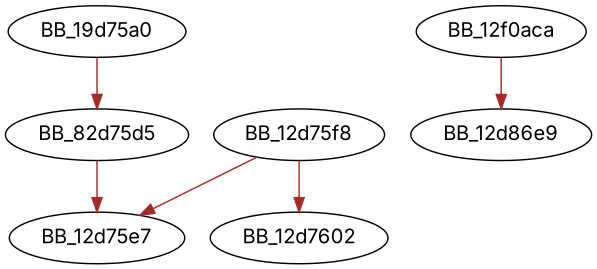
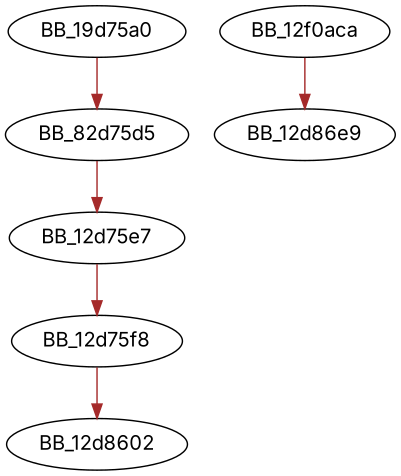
edge "BB_12d75f8" -> "BB_12d75e7": reversed
node "BB_12d7602": label "BB_12d7602" -> "BB_12d8602"
